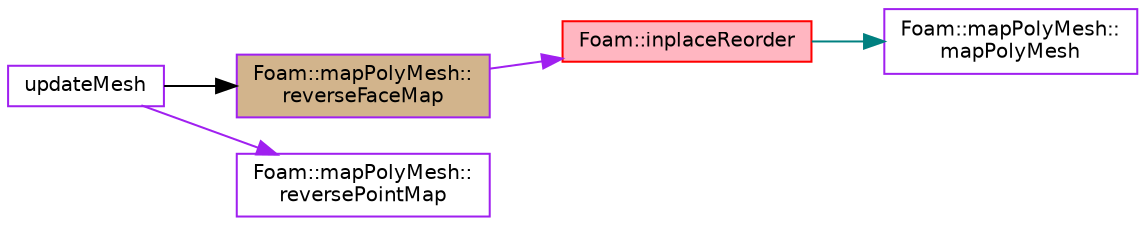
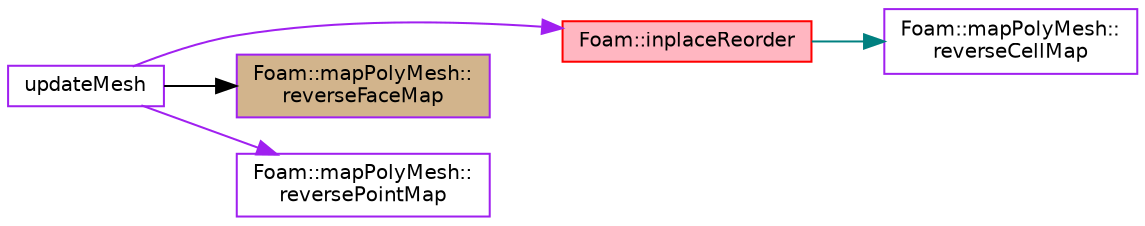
node "Foam::mapPolyMesh:: mapPolyMesh": label "Foam::mapPolyMesh:: mapPolyMesh" -> "Foam::mapPolyMesh:: reverseCellMap"
edge "Foam::mapPolyMesh:: reverseFaceMap" -> "Foam::inplaceReorder": now "updateMesh" -> "Foam::inplaceReorder"
